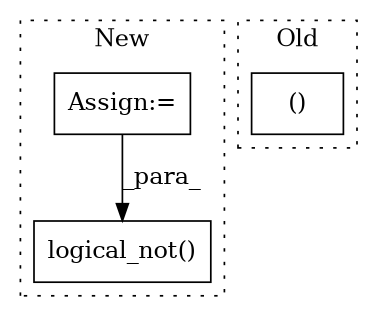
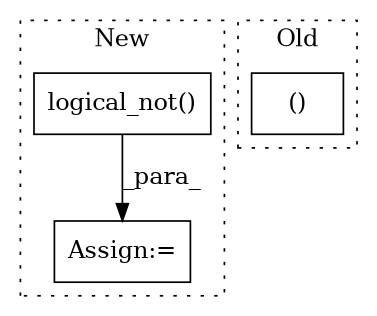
edge "Assign:=" -> "logical_not()": reversed
